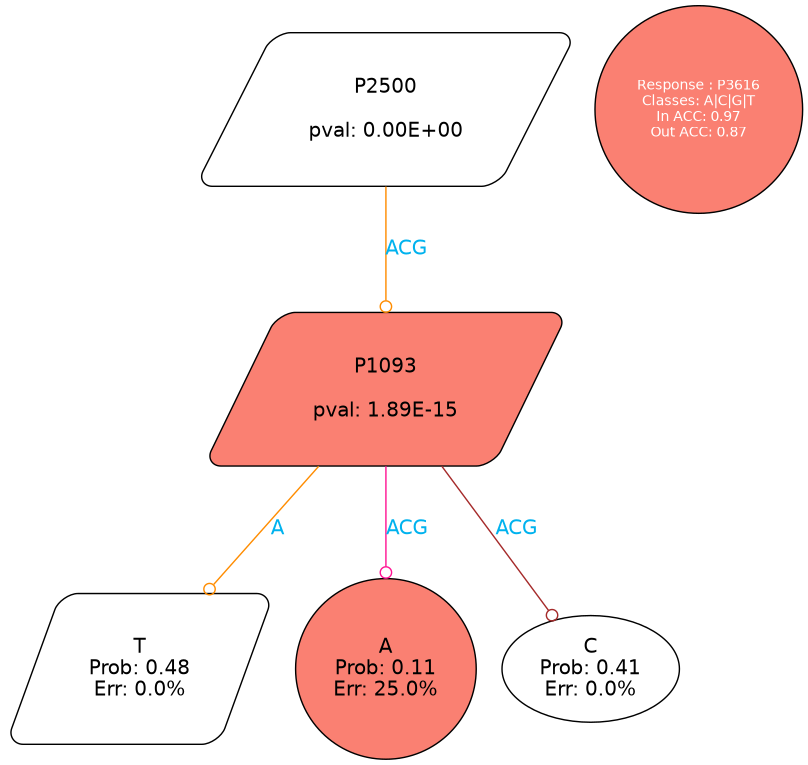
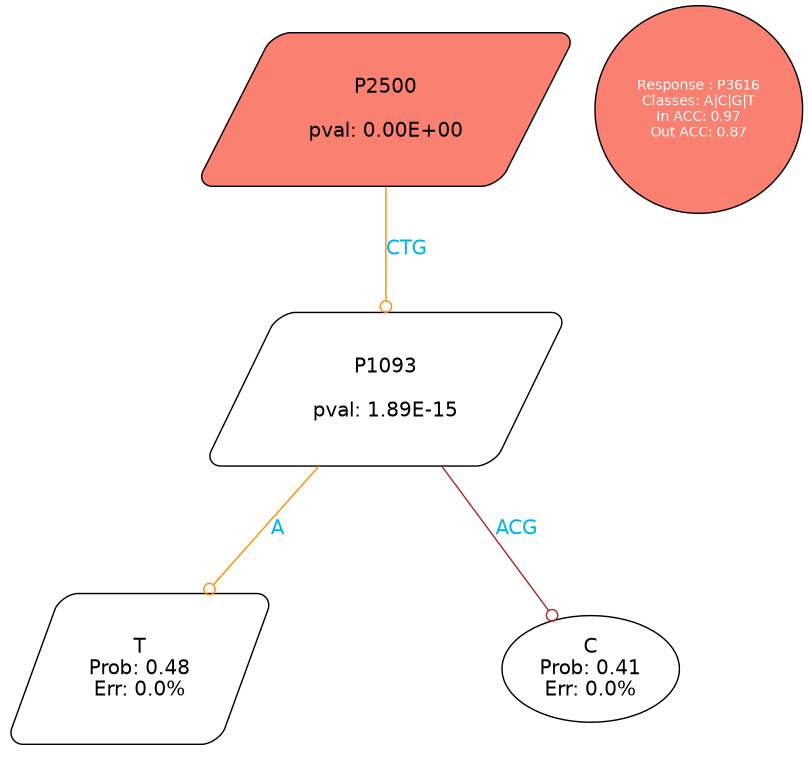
node "P2500 pval: 0.00E+00": fillcolor white -> salmon
edge "P2500 pval: 0.00E+00" -> "P1093 pval: 1.89E-15": label "ACG" -> "CTG"
node "P1093 pval: 1.89E-15": fillcolor salmon -> white
node "A Prob: 0.11 Err: 25.0%": removed
